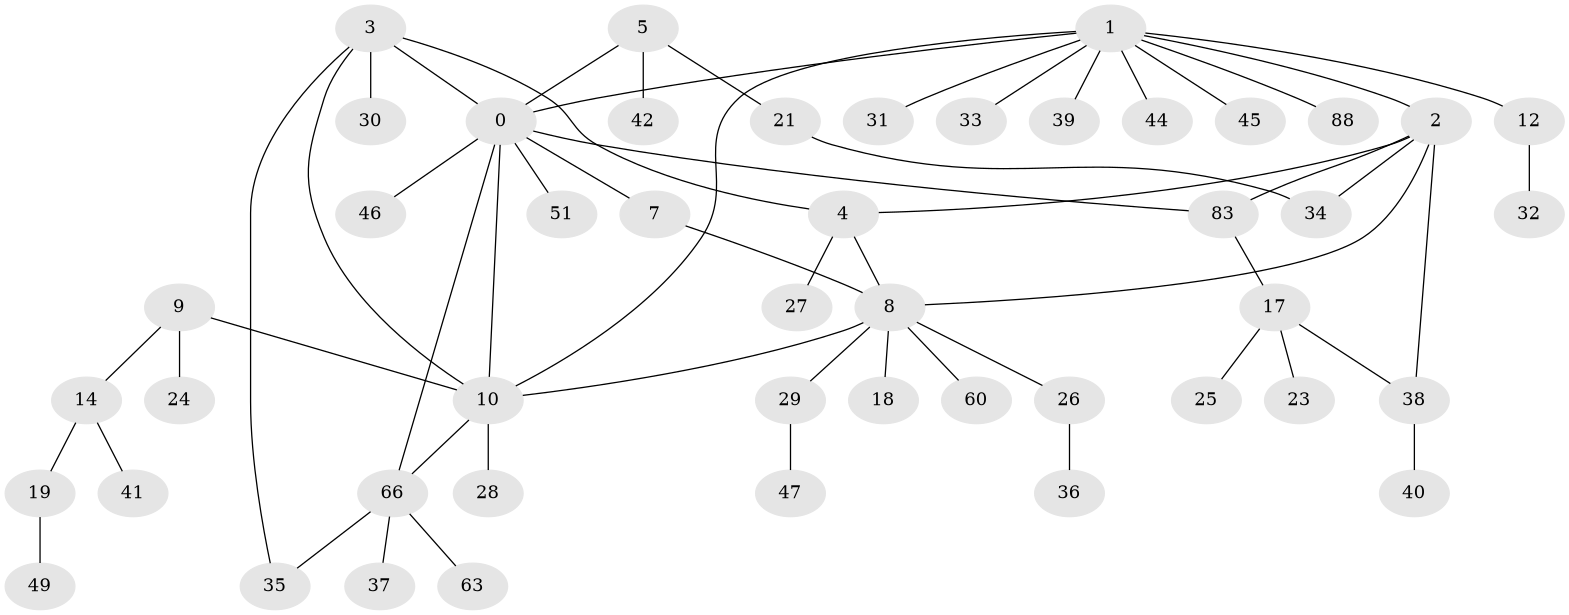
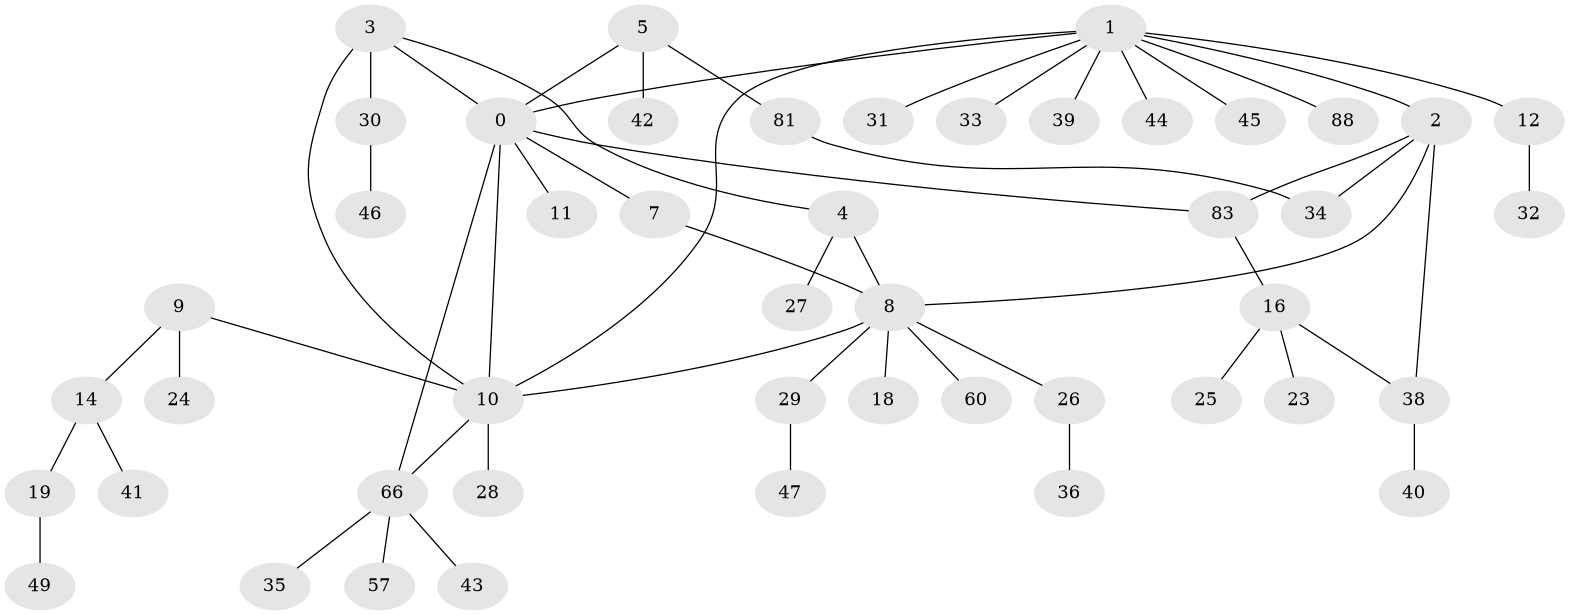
node "21": label "21" -> "81"
edge "0" -- "46": now "30" -- "46"
edge "2" -- "4": removed
node "51": label "51" -> "11"
edge "3" -- "35": removed
node "17": label "17" -> "16"
node "37": label "37" -> "57"
node "63": label "63" -> "43"
